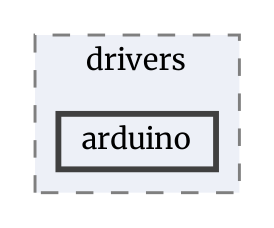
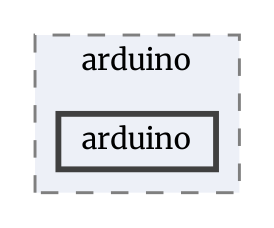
cluster "drivers": label "drivers" -> "arduino"
